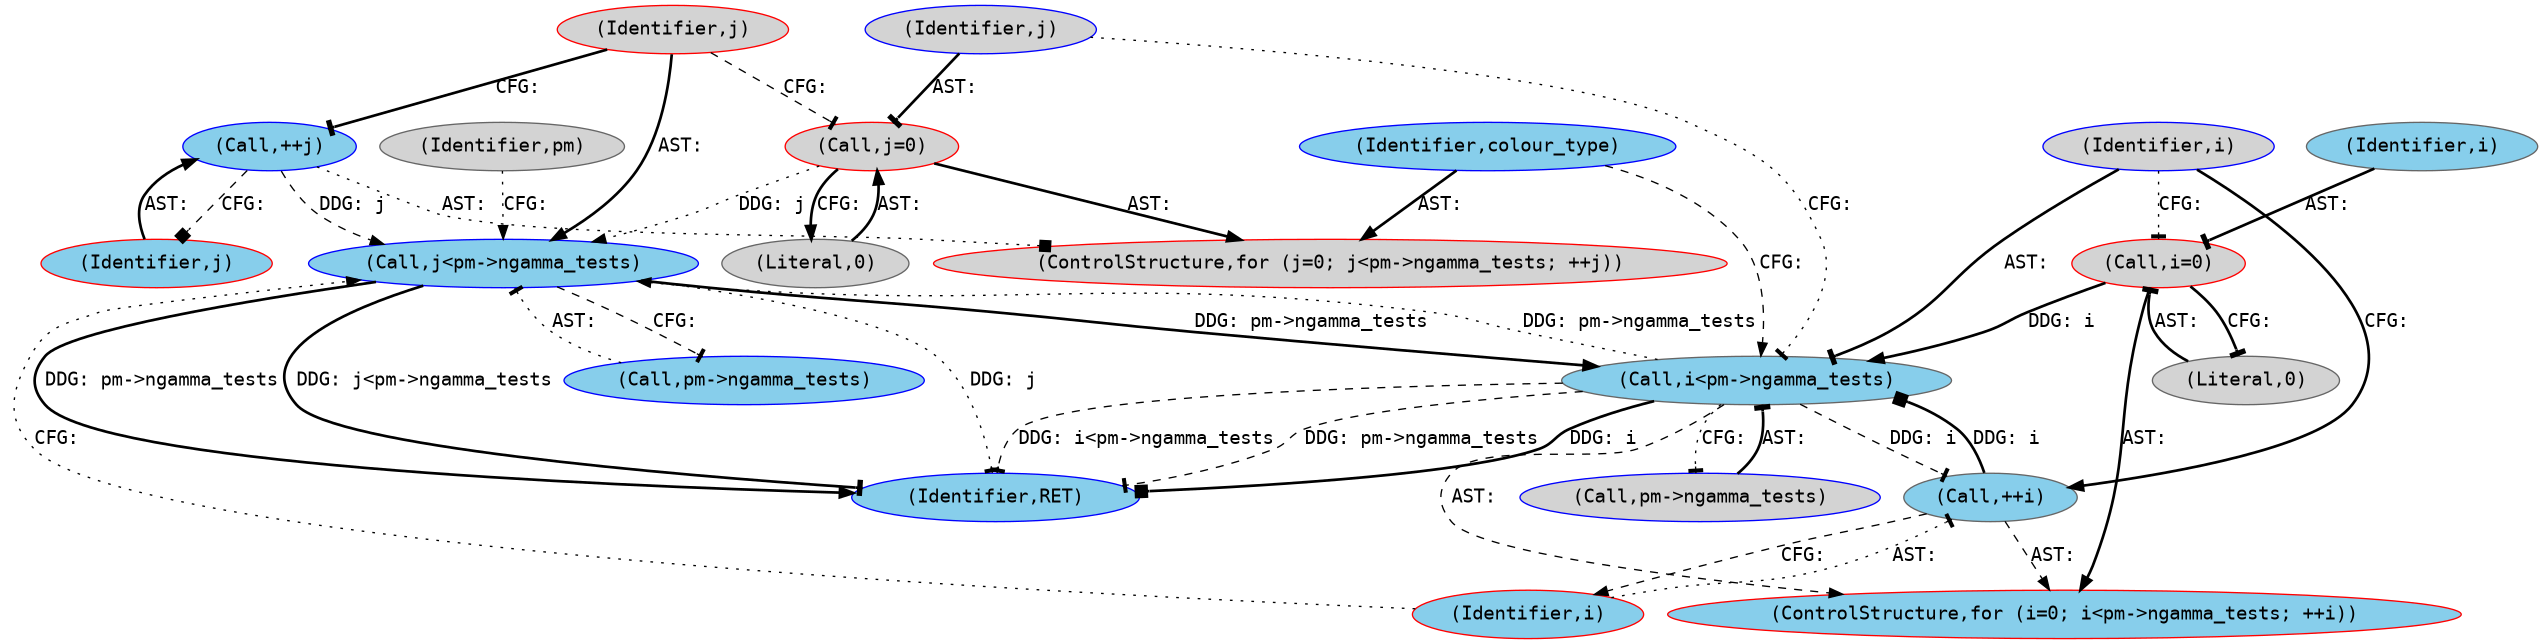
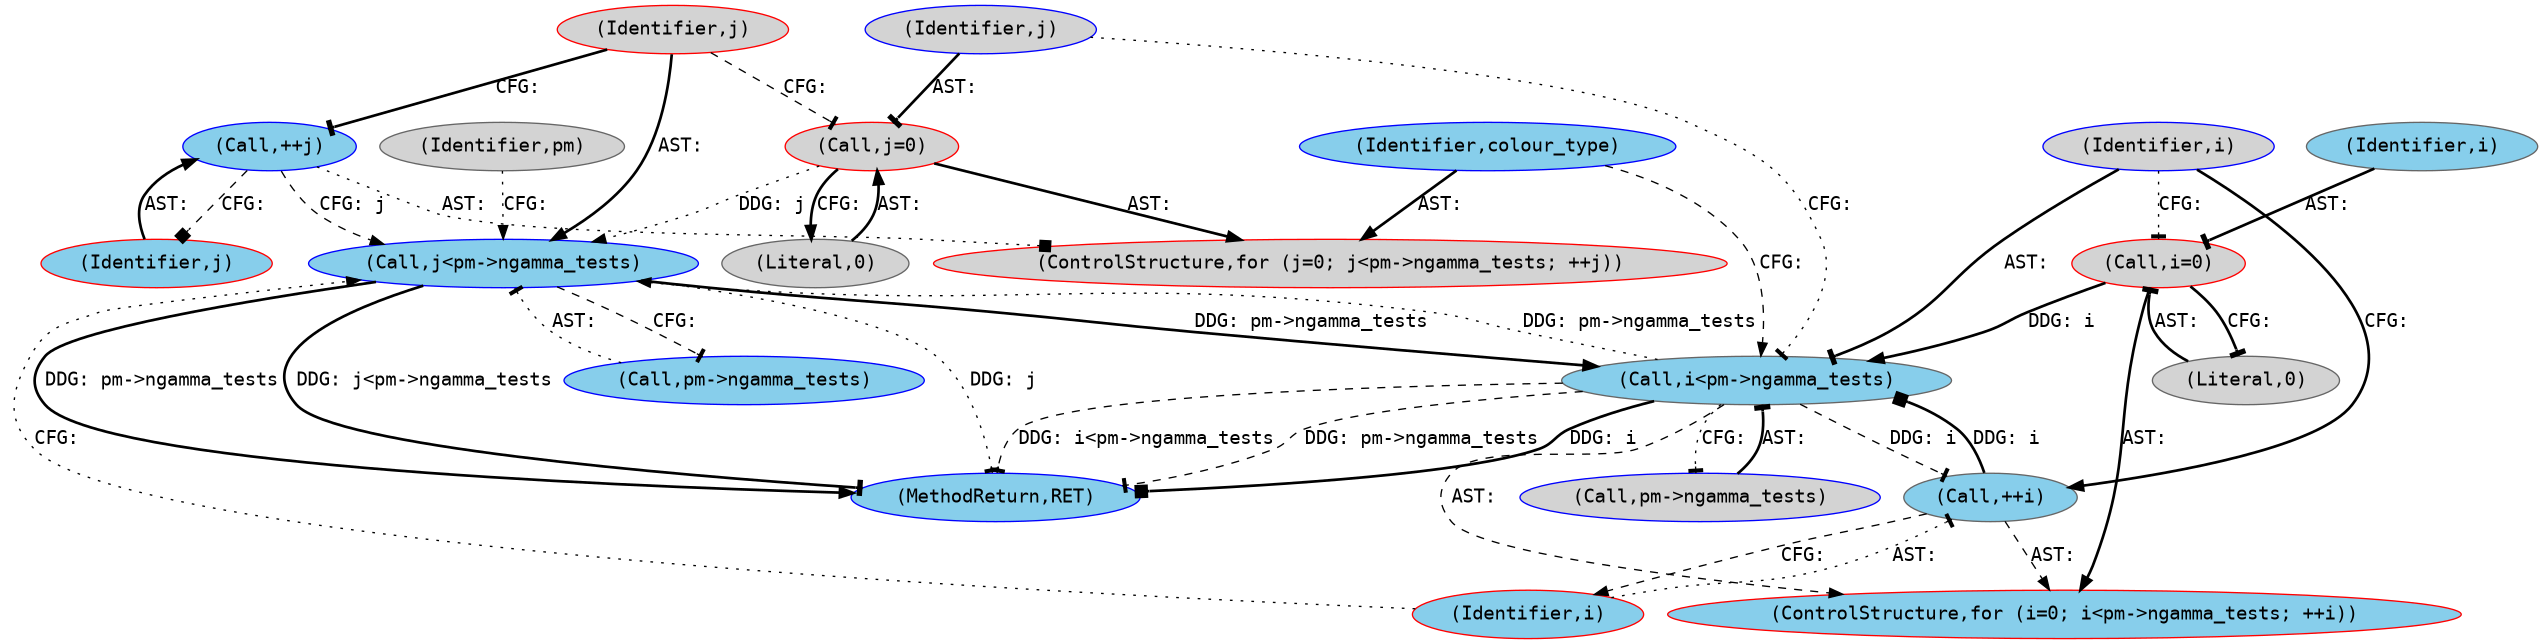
edge "(Call,++j)" -> "(Call,j<pm->ngamma_tests)": label "DDG: j" -> "CFG: j"
node "(Identifier,RET)": label "(Identifier,RET)" -> "(MethodReturn,RET)"
